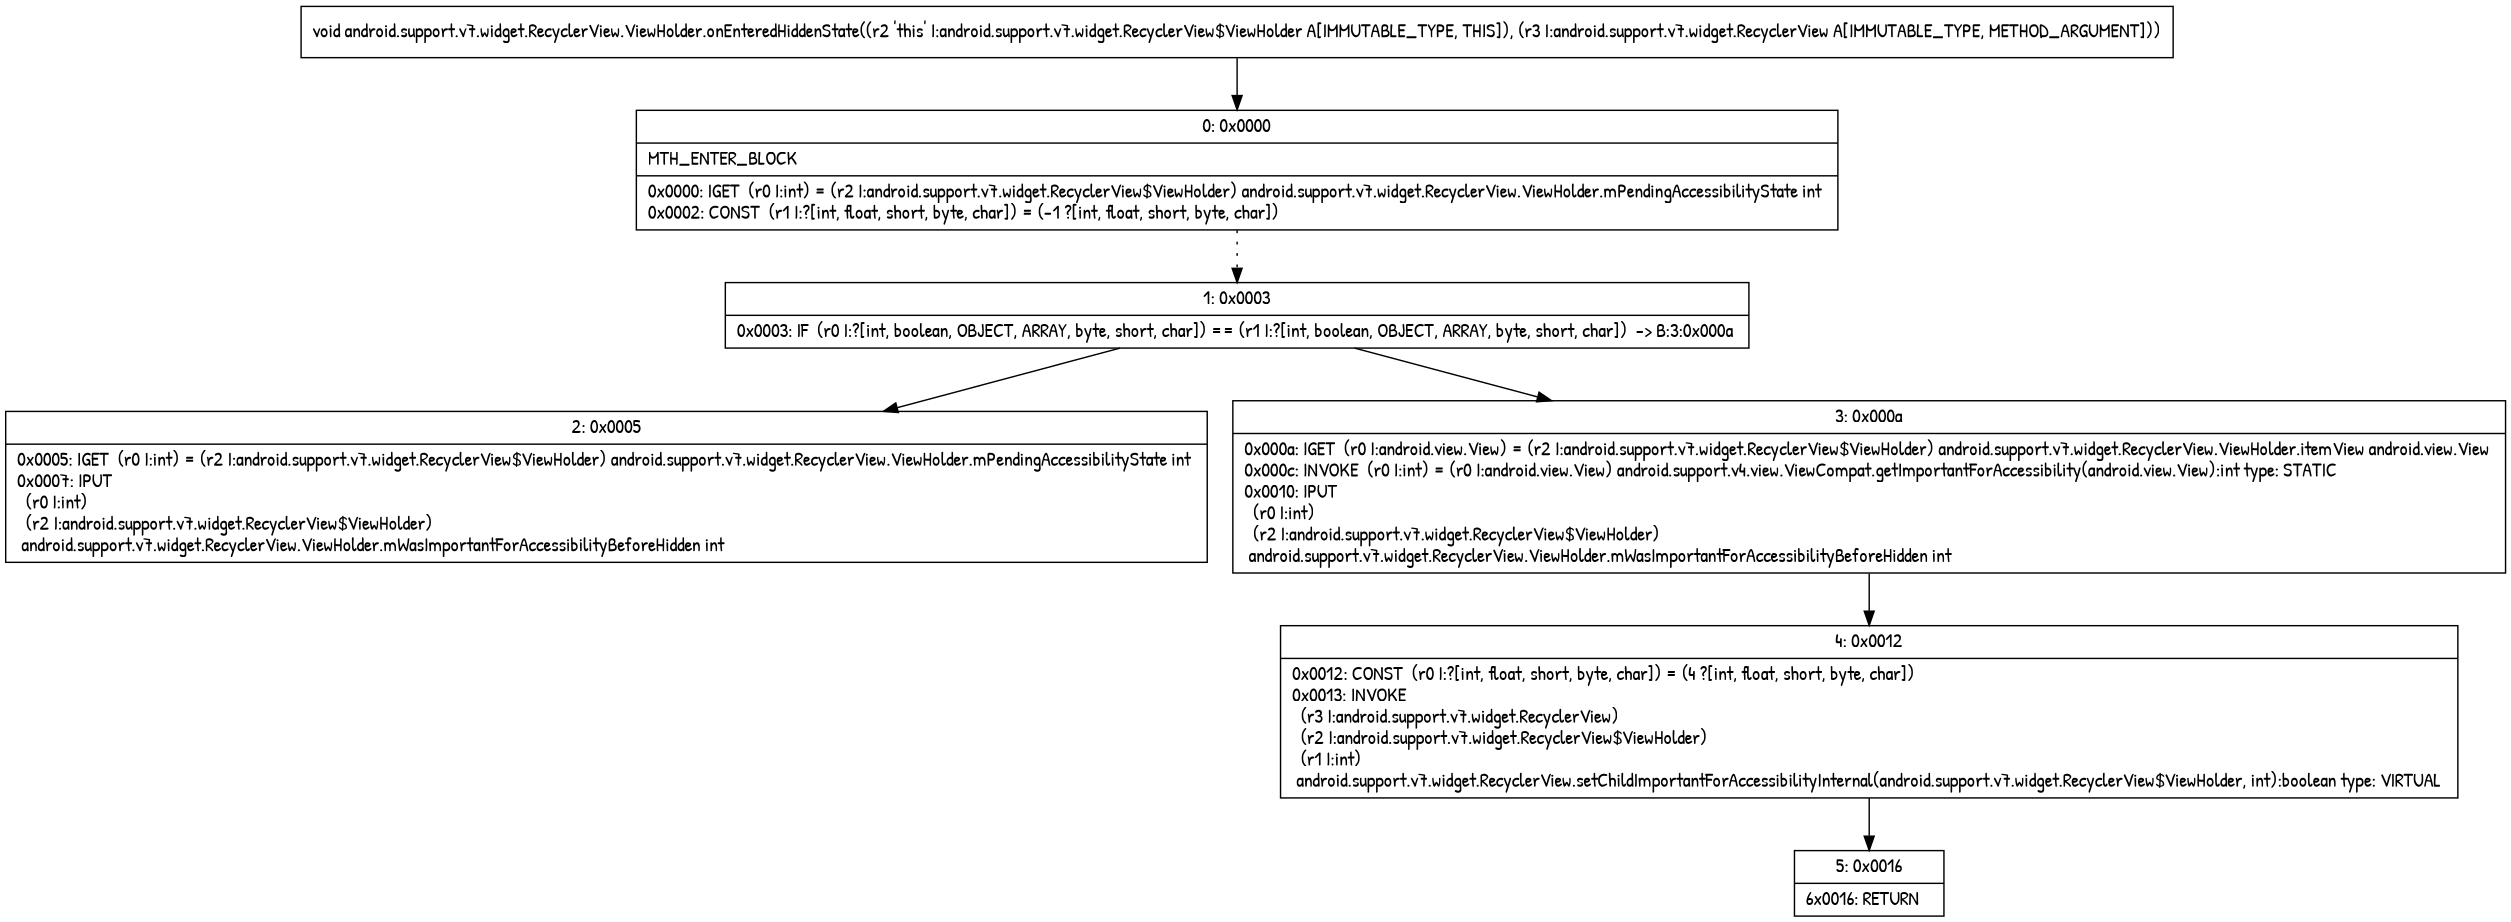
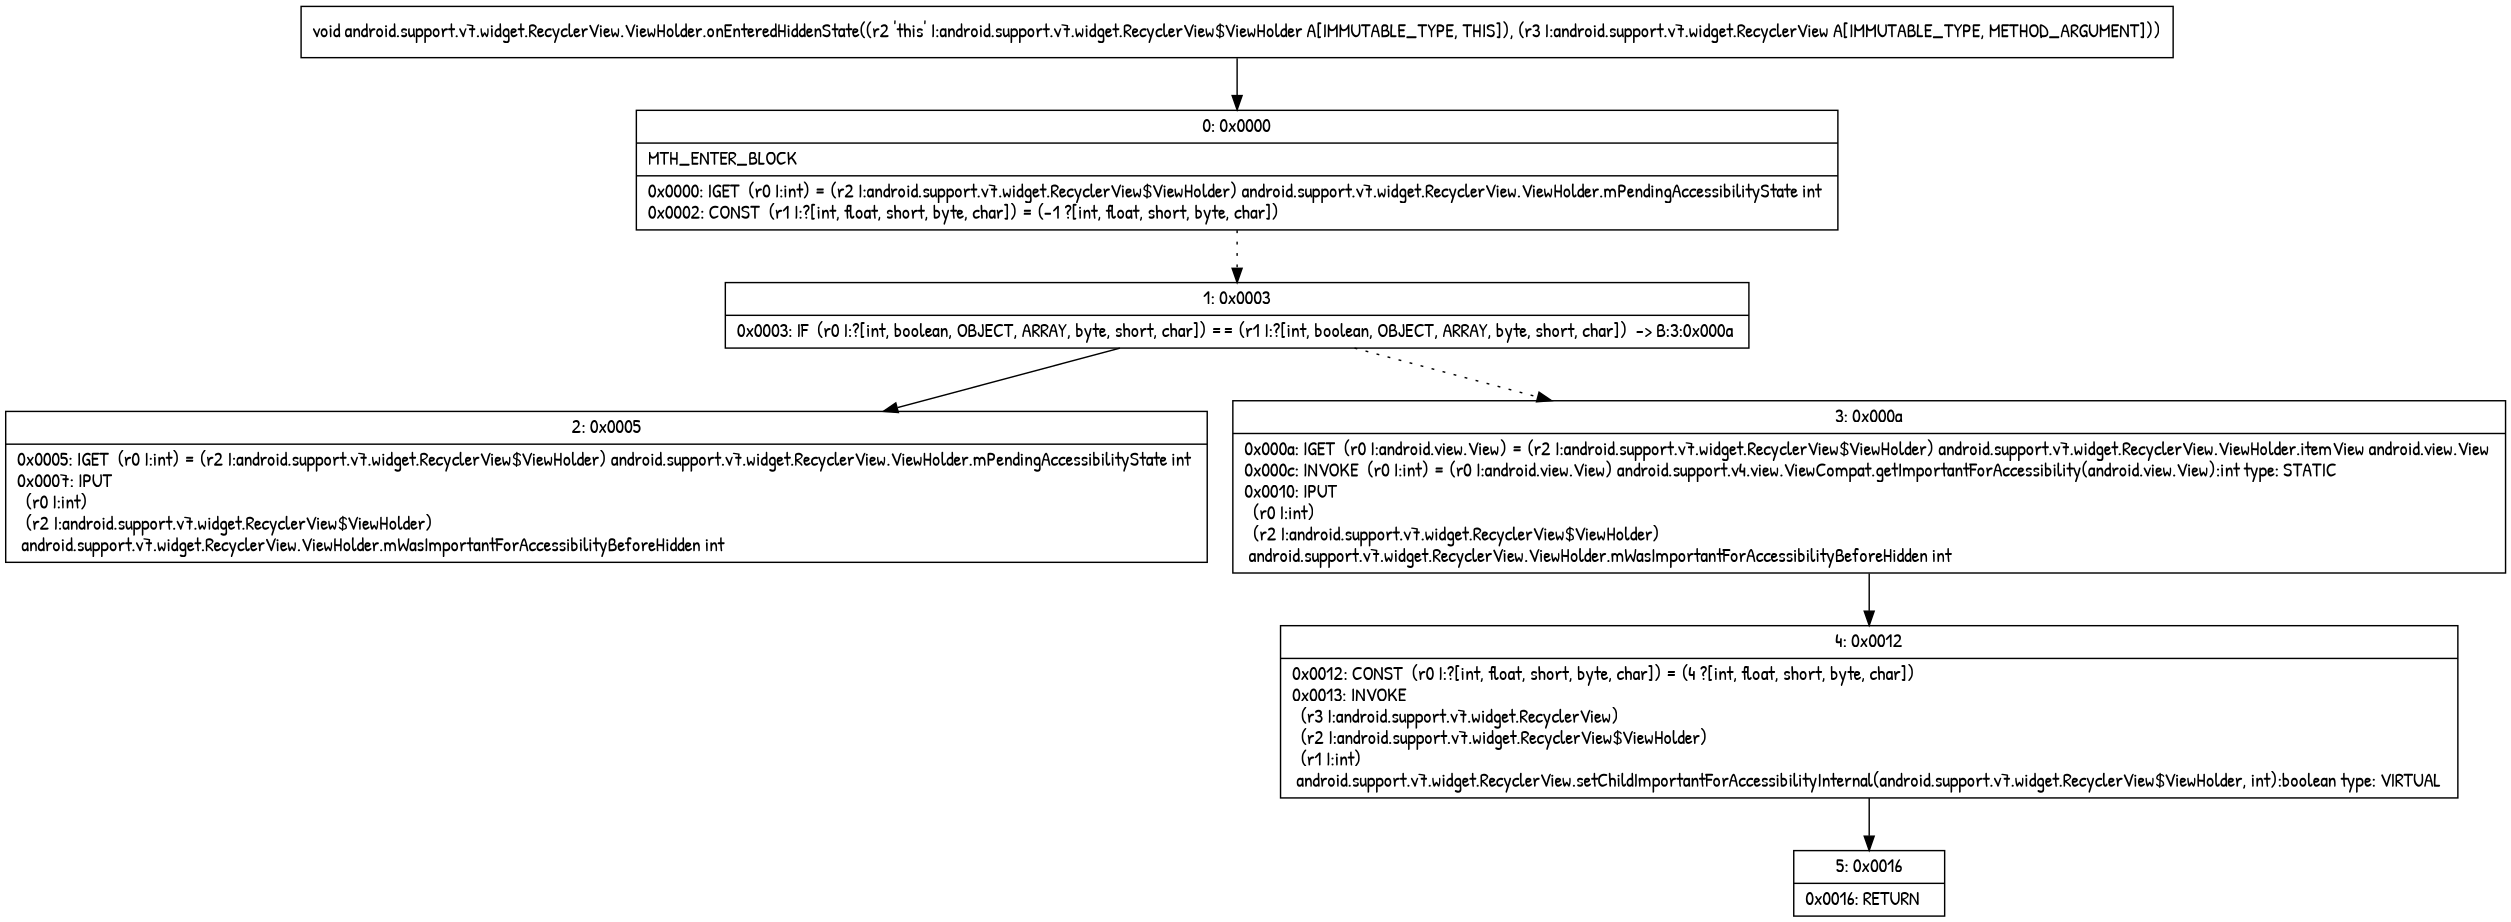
edge "1: 0x0003" -> "3: 0x000a": style solid -> dotted
node "5: 0x0016": text "6x0016: RETURN" -> "0x0016: RETURN"
